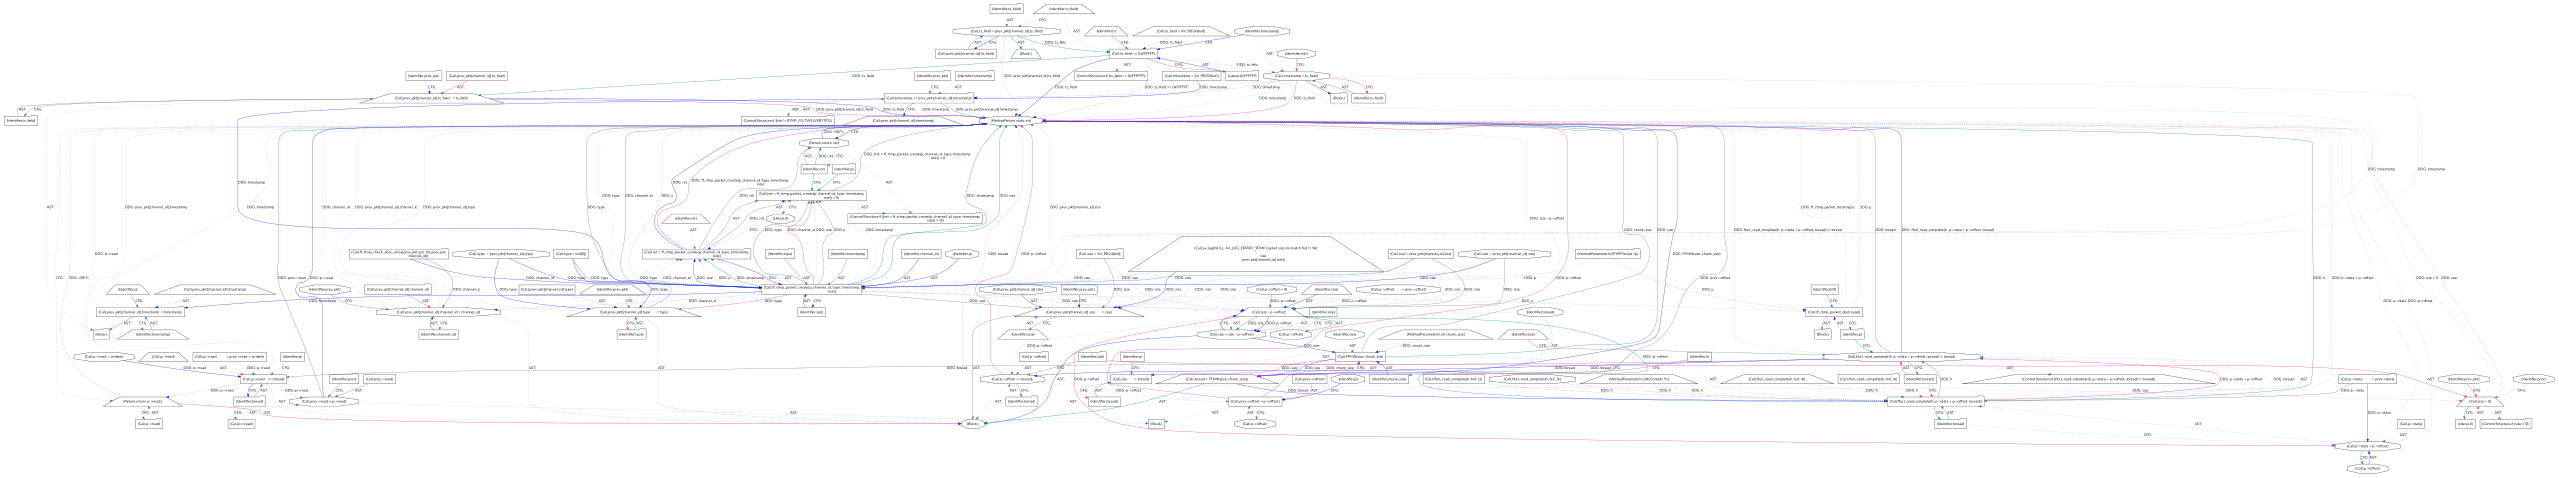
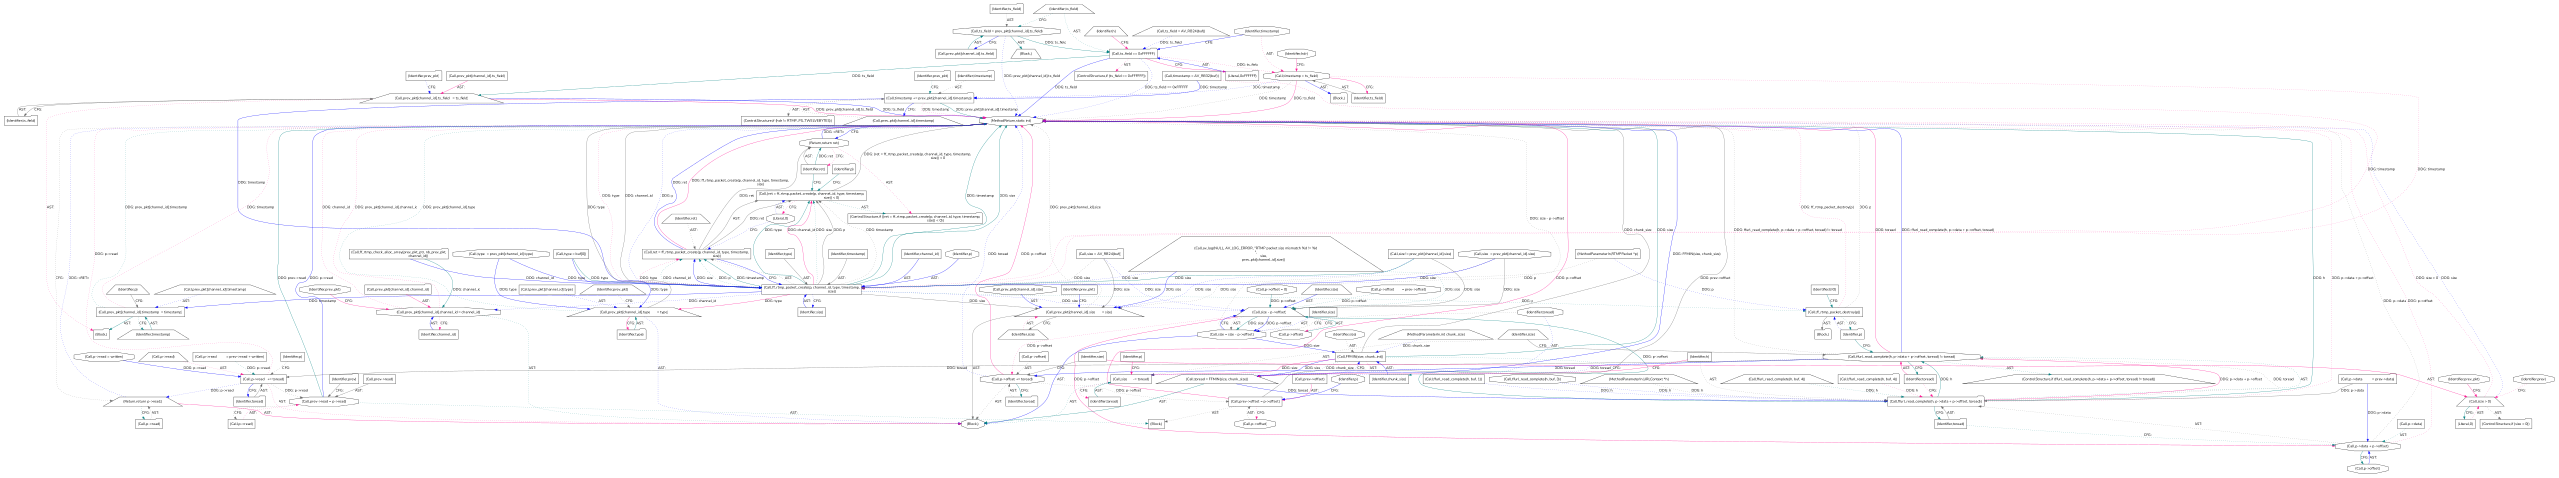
edge "(Call,size      -= toread)" -> "(Call,size > 0)": removed, label "DDG: size"
